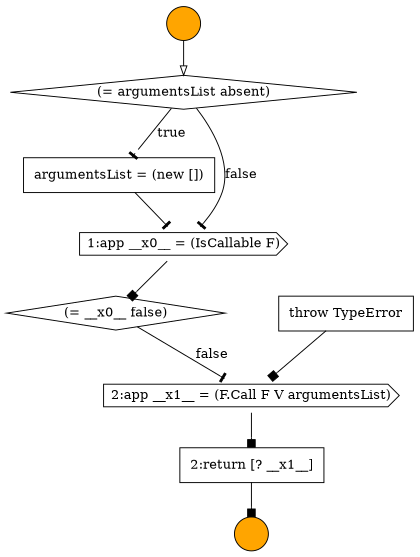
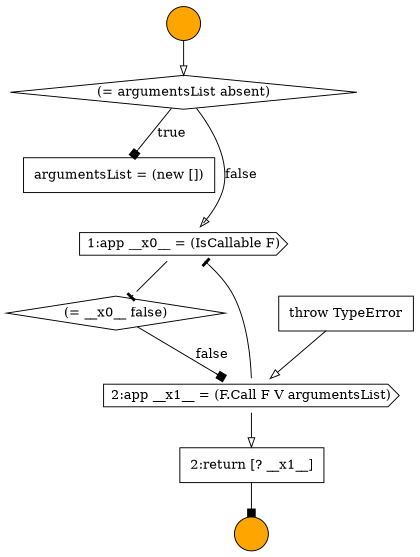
edge "(= argumentsList absent)" -> "argumentsList = (new [])": arrowhead tee -> box
edge "(= argumentsList absent)" -> "1:app __x0__ = (IsCallable F)": arrowhead tee -> onormal
edge "argumentsList = (new [])" -> "1:app __x0__ = (IsCallable F)": now "2:app __x1__ = (F.Call F V argumentsList)" -> "1:app __x0__ = (IsCallable F)"
edge "1:app __x0__ = (IsCallable F)" -> "(= __x0__ false)": arrowhead box -> tee
edge "(= __x0__ false)" -> "2:app __x1__ = (F.Call F V argumentsList)": arrowhead tee -> box
edge "throw TypeError" -> "2:app __x1__ = (F.Call F V argumentsList)": arrowhead box -> onormal
edge "2:app __x1__ = (F.Call F V argumentsList)" -> "2:return [? __x1__]": arrowhead box -> onormal
